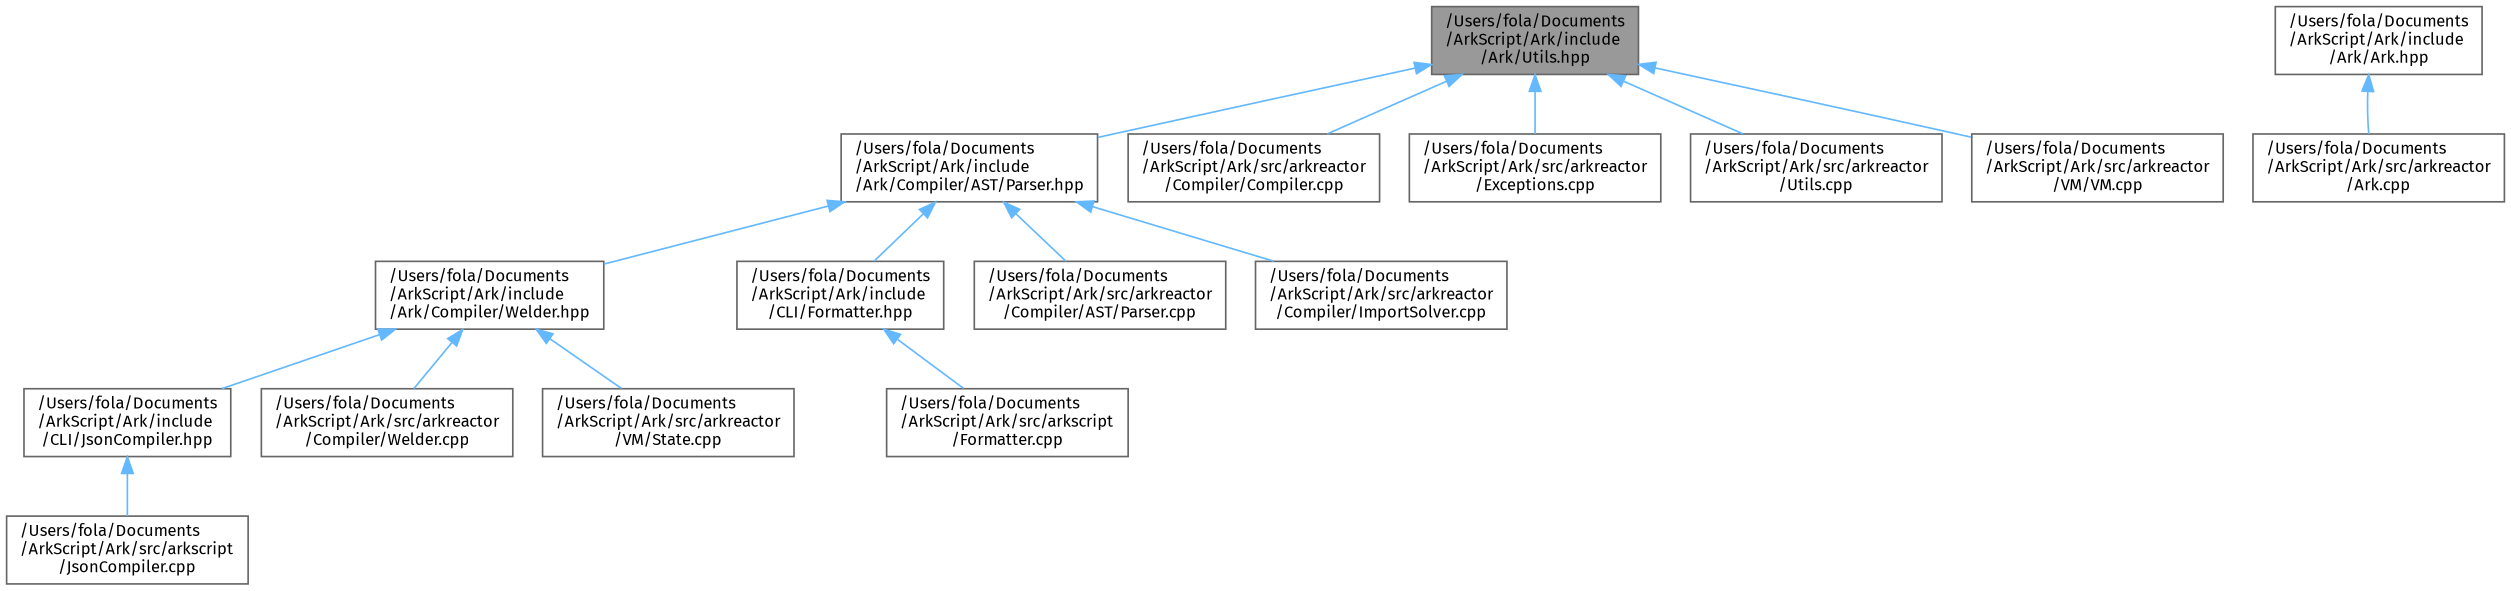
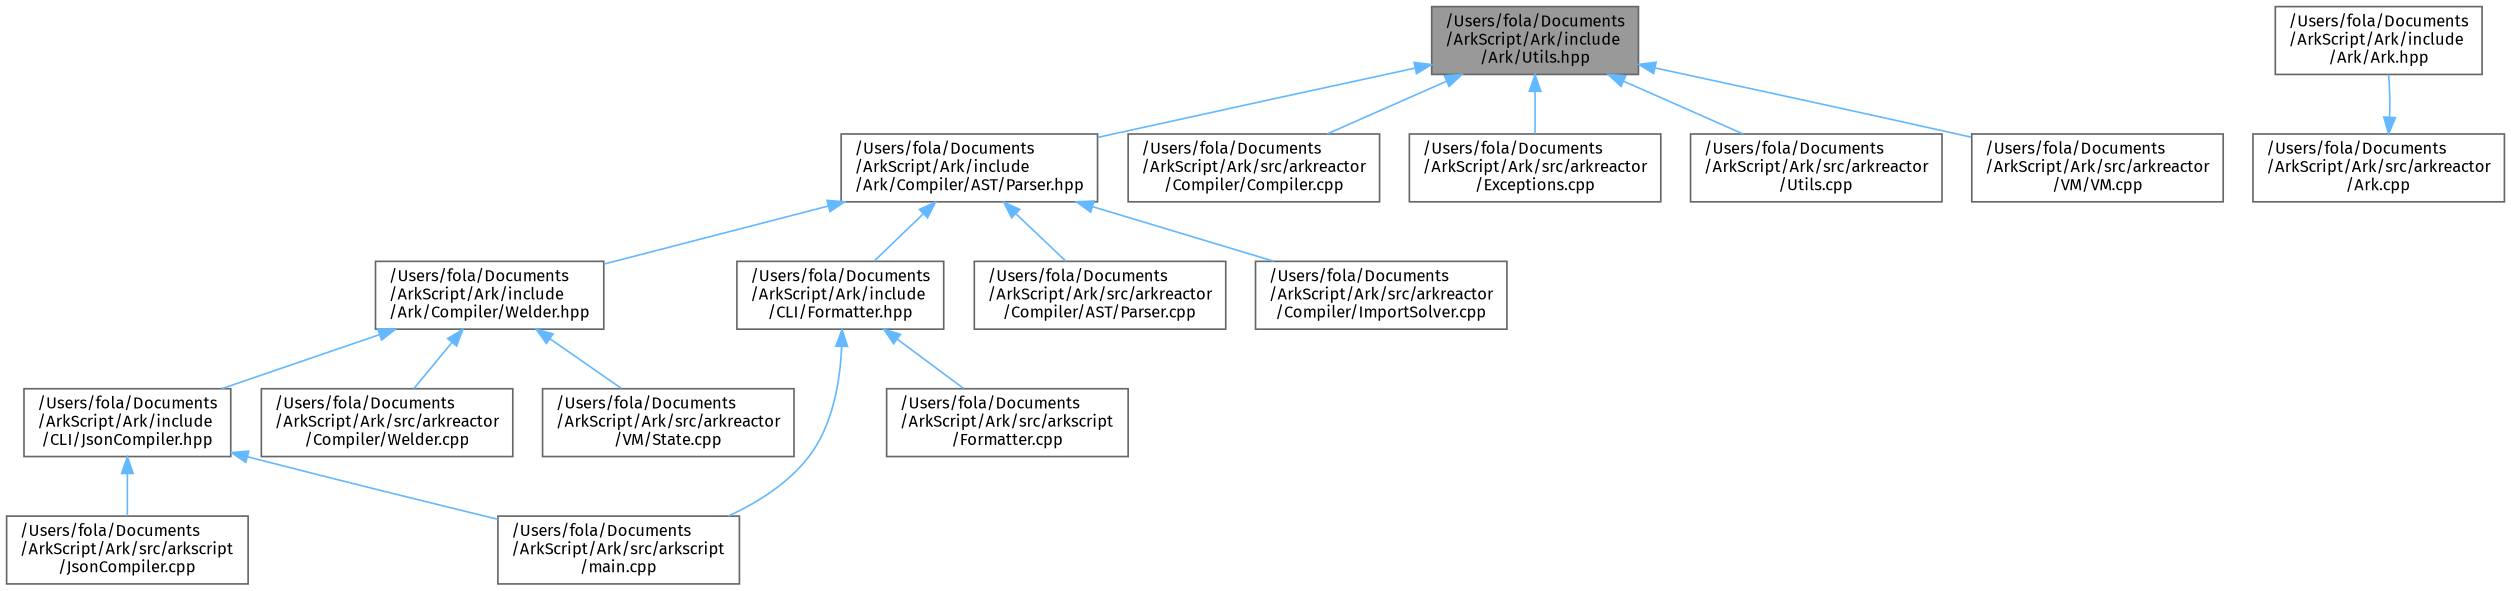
edge "/Users/fola/Documents /ArkScript/Ark/src/arkreactor /Ark.cpp" -> "/Users/fola/Documents /ArkScript/Ark/include /Ark/Ark.hpp": reversed
node "/Users/fola/Documents /ArkScript/Ark/src/arkscript /main.cpp": added
